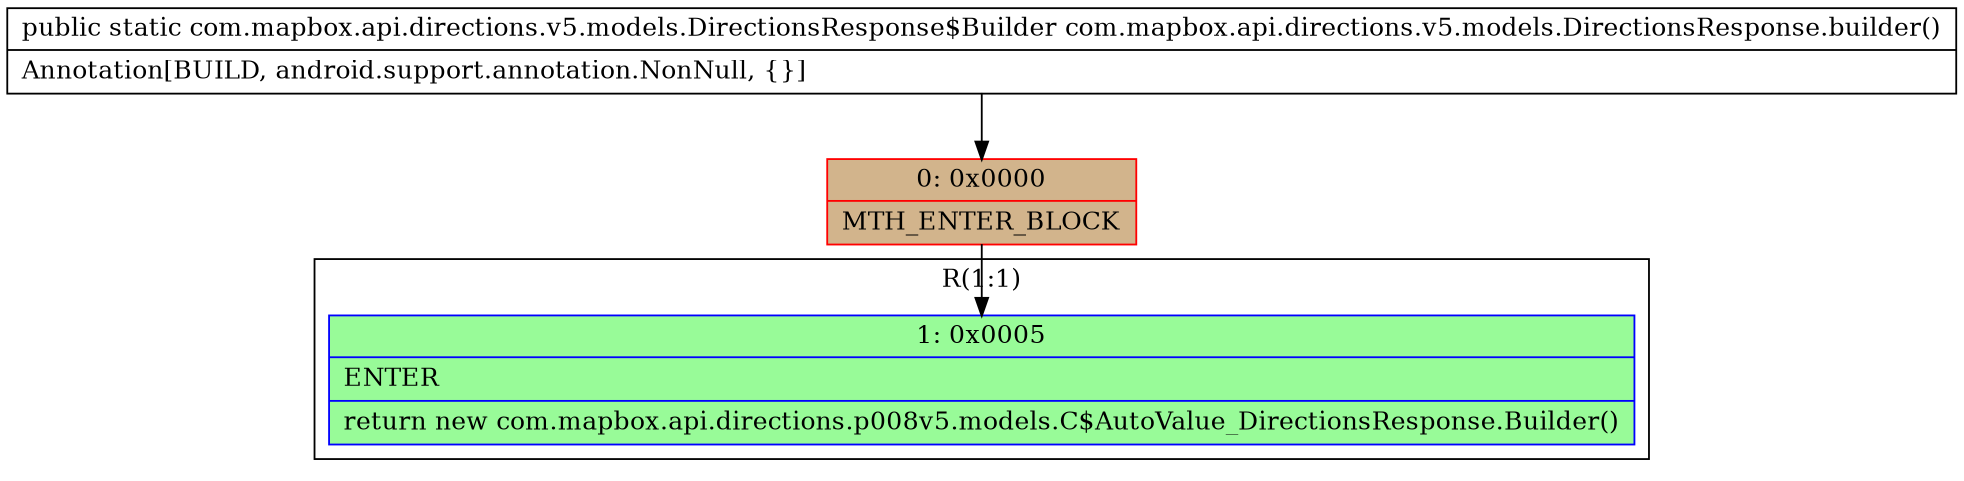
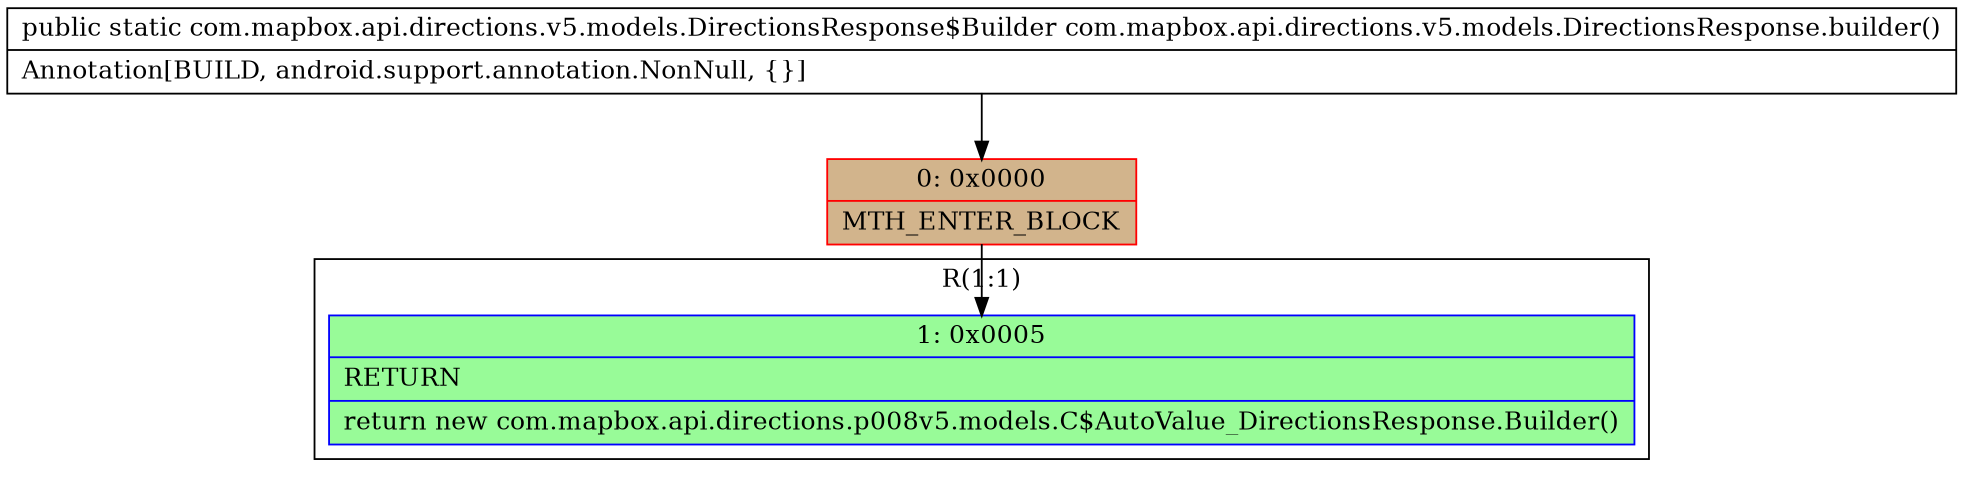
node "1: 0x0005": text "ENTER" -> "RETURN"
